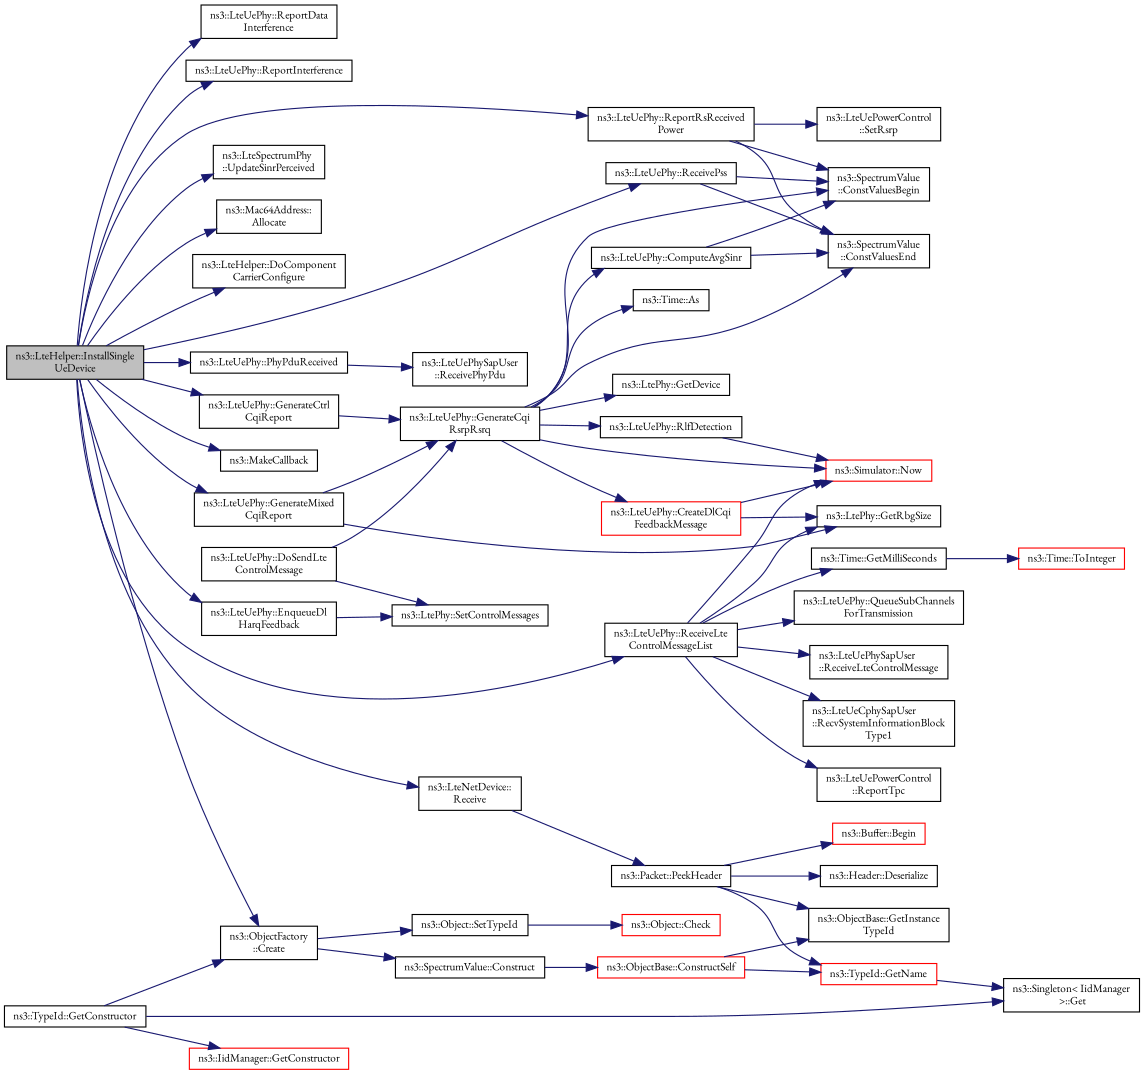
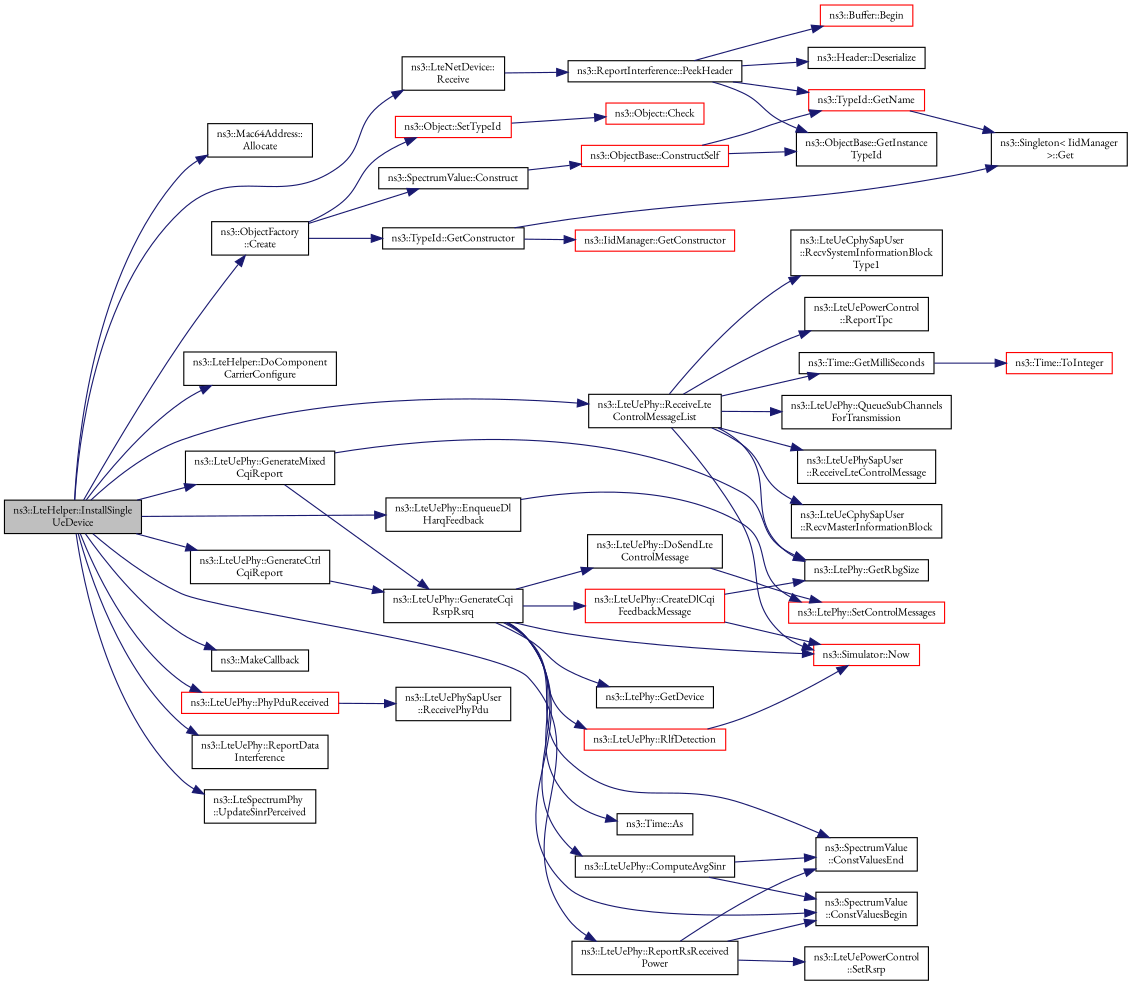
node "ns3::LteUePhy::ReportInterference": removed
node "ns3::LteUePhy::ReceivePss": removed
node "ns3::LteUePhy::PhyPduReceived": color black -> red
node "ns3::LteUePhy::RlfDetection": color black -> red
edge "ns3::LteUePhy::DoSendLte ControlMessage" -> "ns3::LteUePhy::GenerateCqi RsrpRsrq": reversed
node "ns3::LteUeCphySapUser ::RecvMasterInformationBlock": added
node "ns3::LtePhy::SetControlMessages": color black -> red
node "ns3::Packet::PeekHeader": label "ns3::Packet::PeekHeader" -> "ns3::ReportInterference::PeekHeader"
node "ns3::Object::SetTypeId": color black -> red
edge "ns3::TypeId::GetConstructor" -> "ns3::ObjectFactory ::Create": reversed
